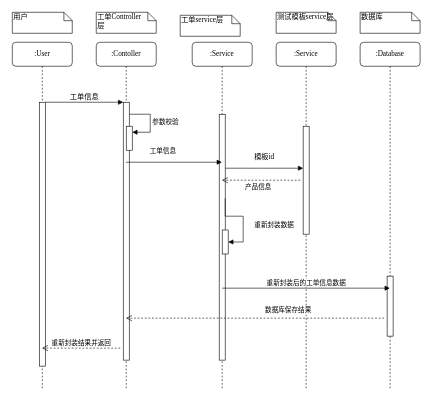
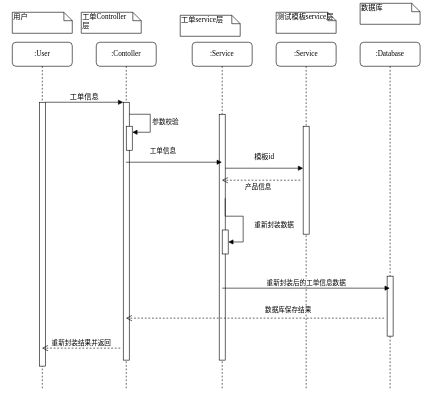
node "工单Controller 层": moved (126, 23) -> (111, 23)
node "数据库": moved (390, 23) -> (390, 14)
